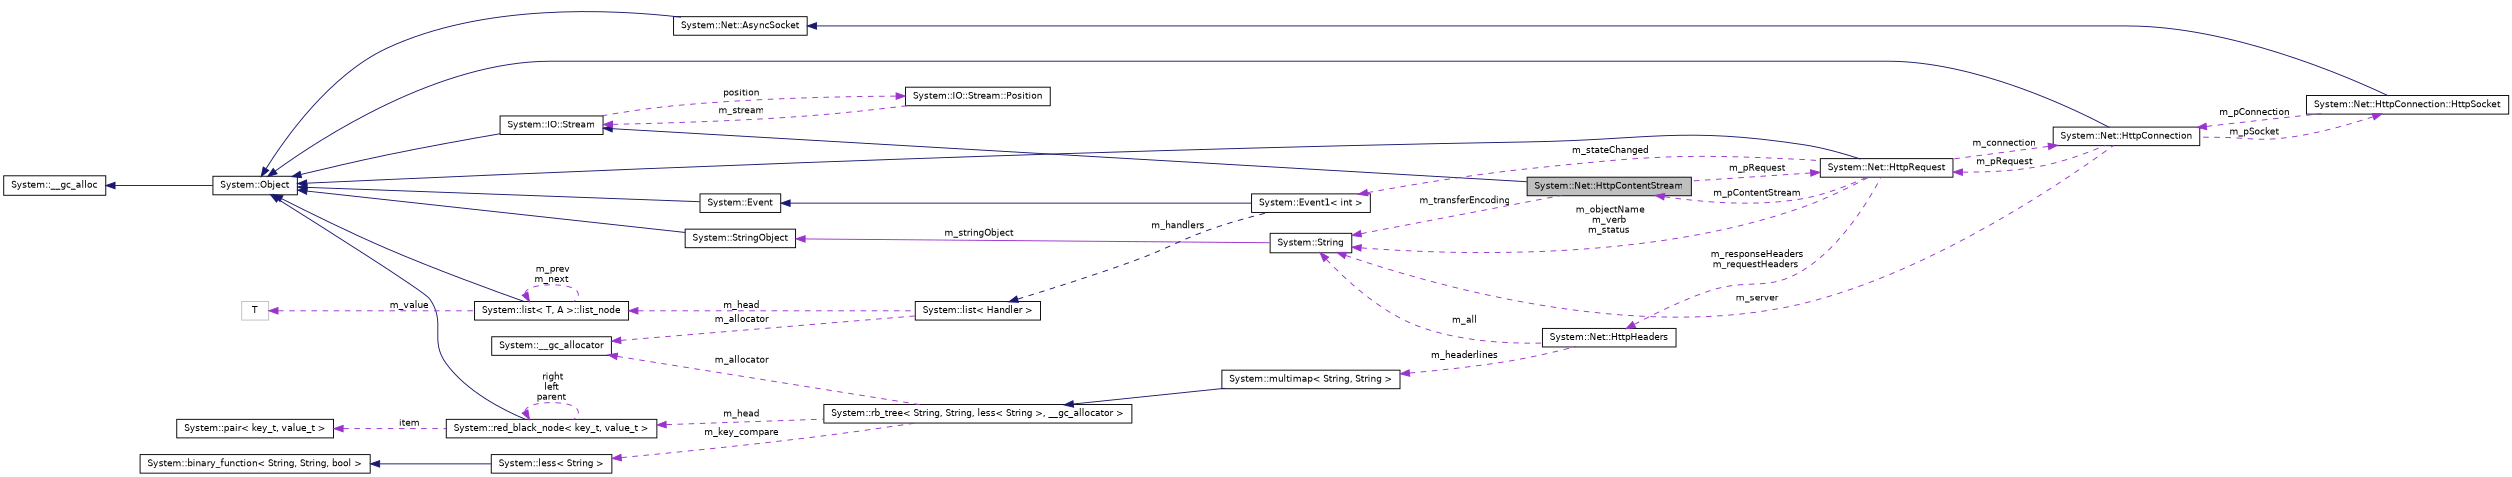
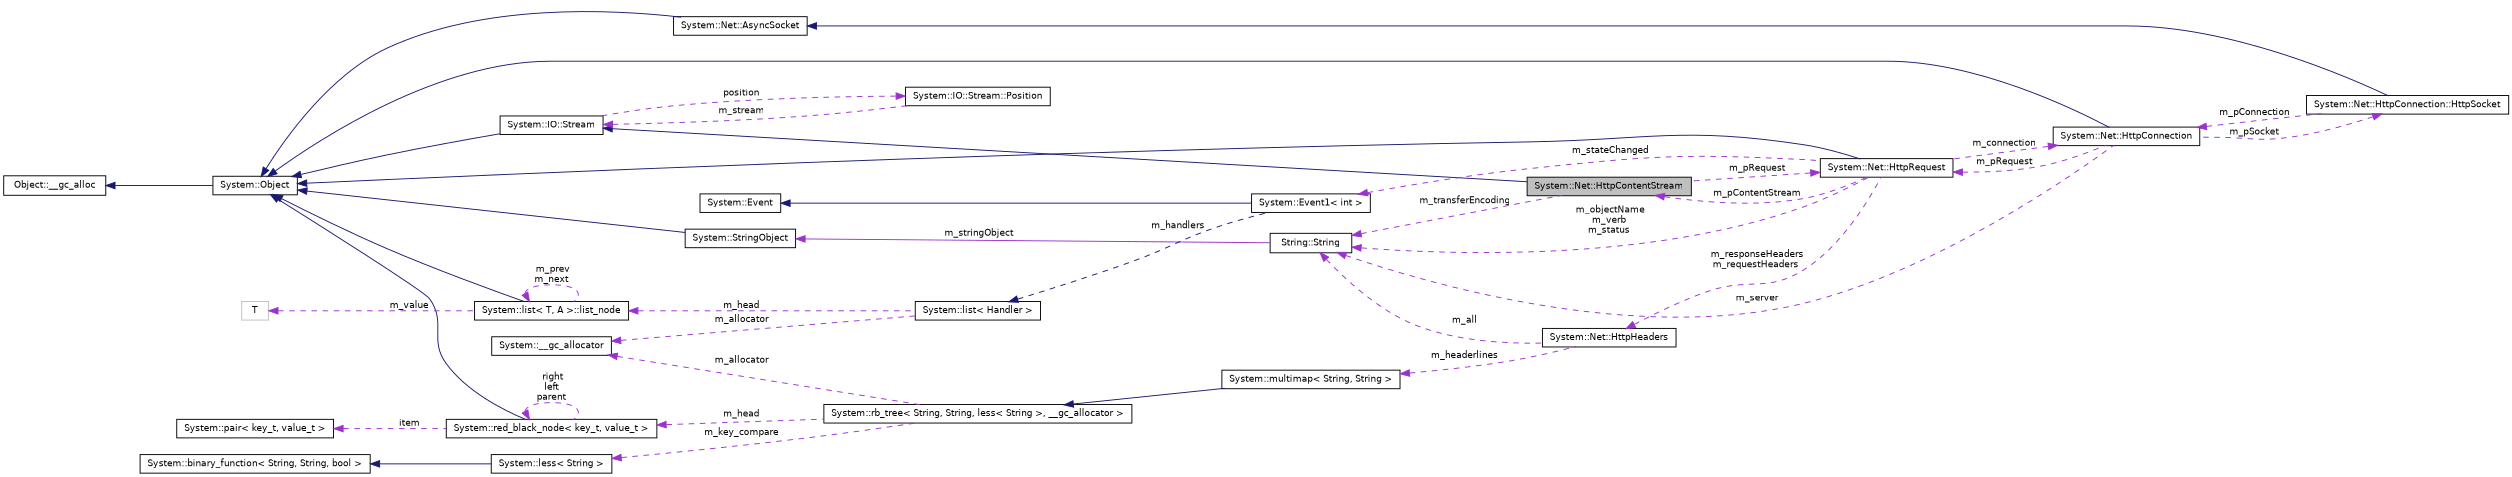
node "System::__gc_alloc": label "System::__gc_alloc" -> "Object::__gc_alloc"
edge "System::Event" -> "System::Object": removed
node "System::String": label "System::String" -> "String::String"
